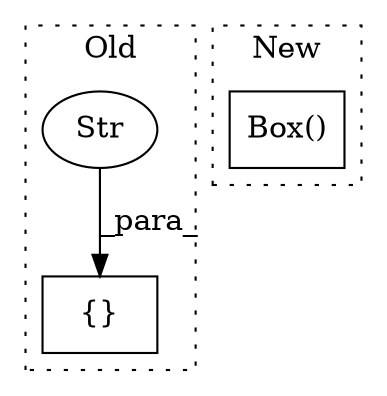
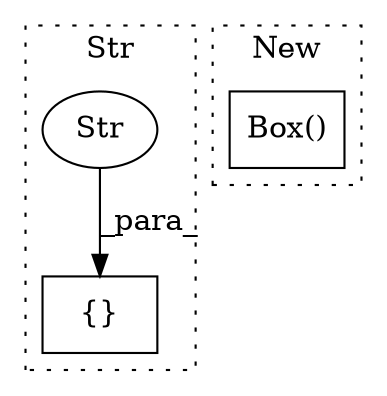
cluster "Old": label "Old" -> "Str"
